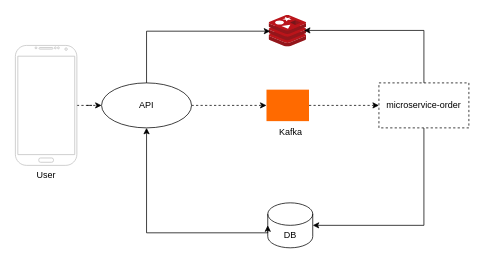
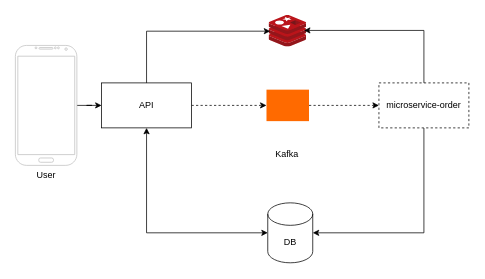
edge "User" -> "API": style dashed -> solid
node "API": shape ellipse -> rectangle
node "Kafka": moved (290, 132) -> (287, 155)
node "DB": size 45x45 -> 45x60
